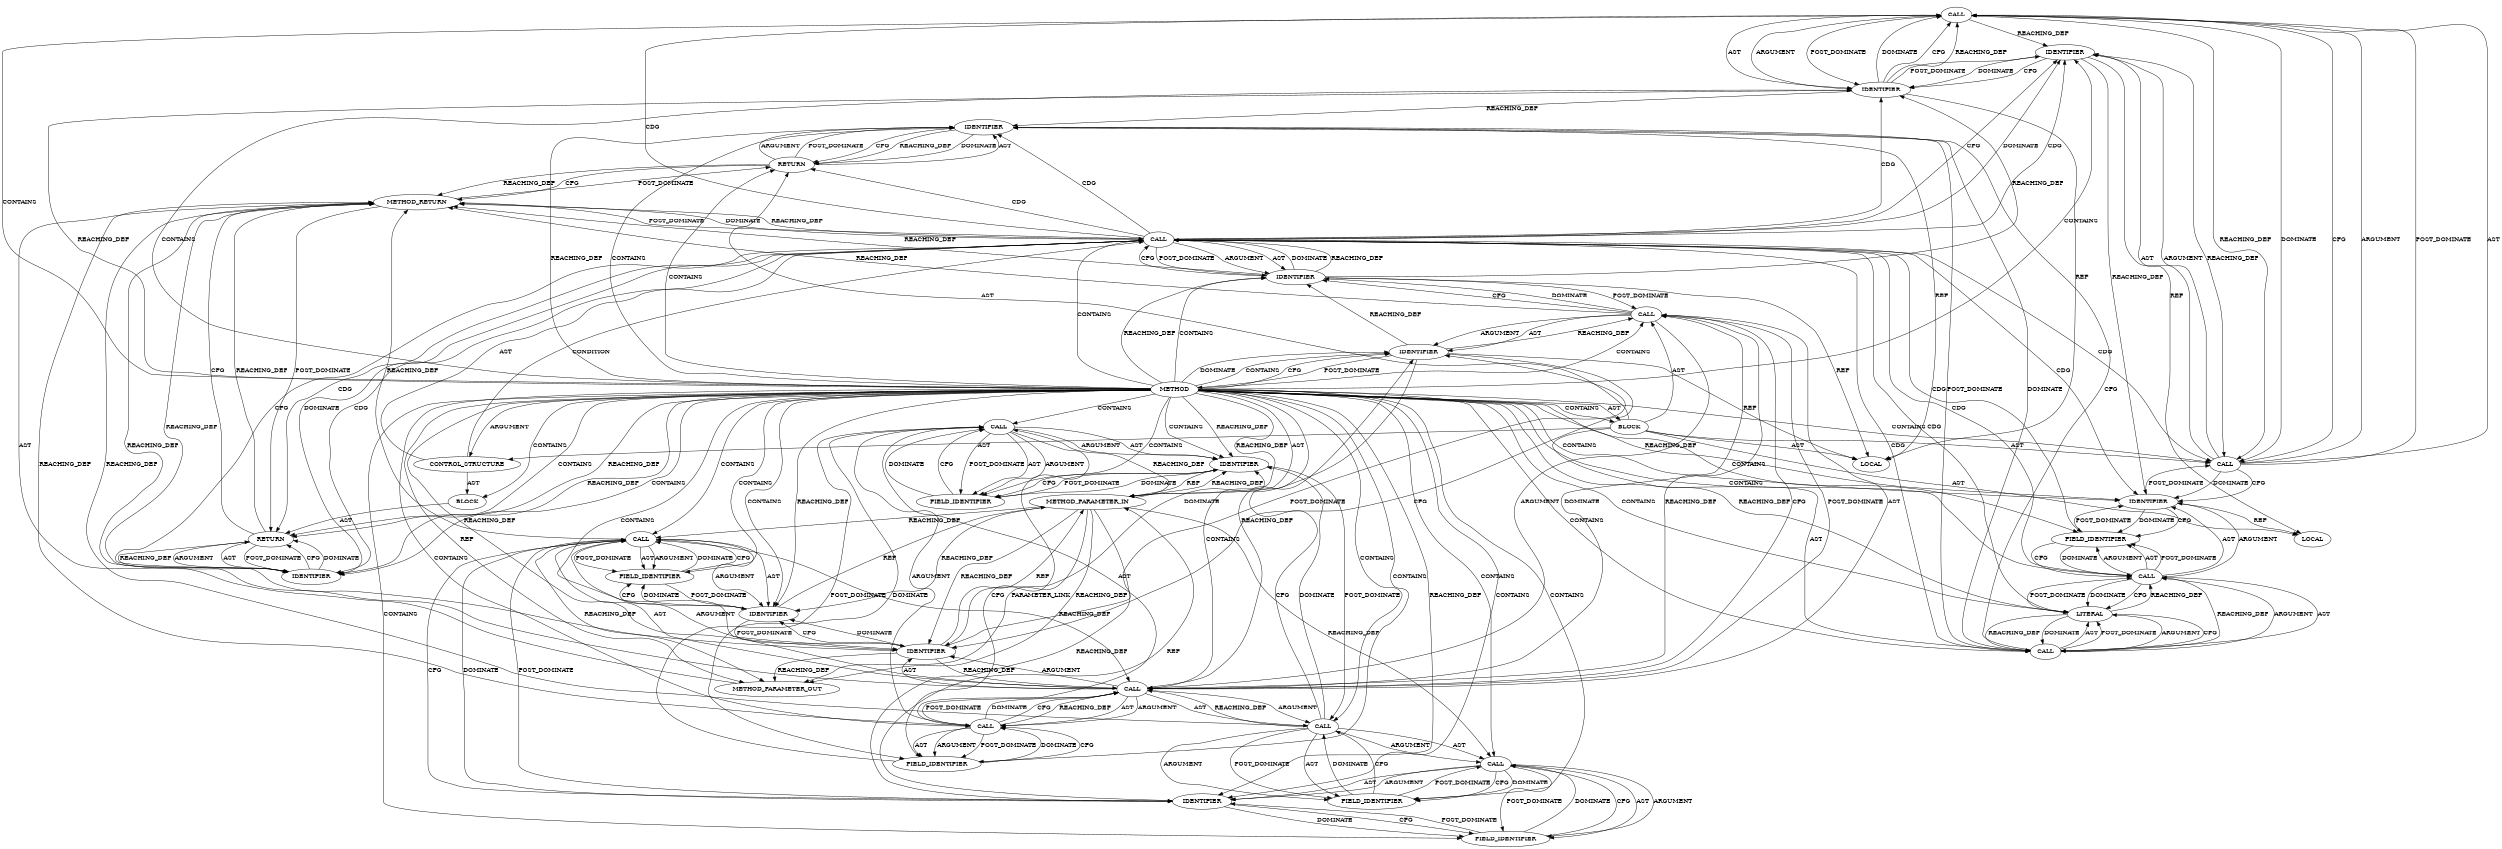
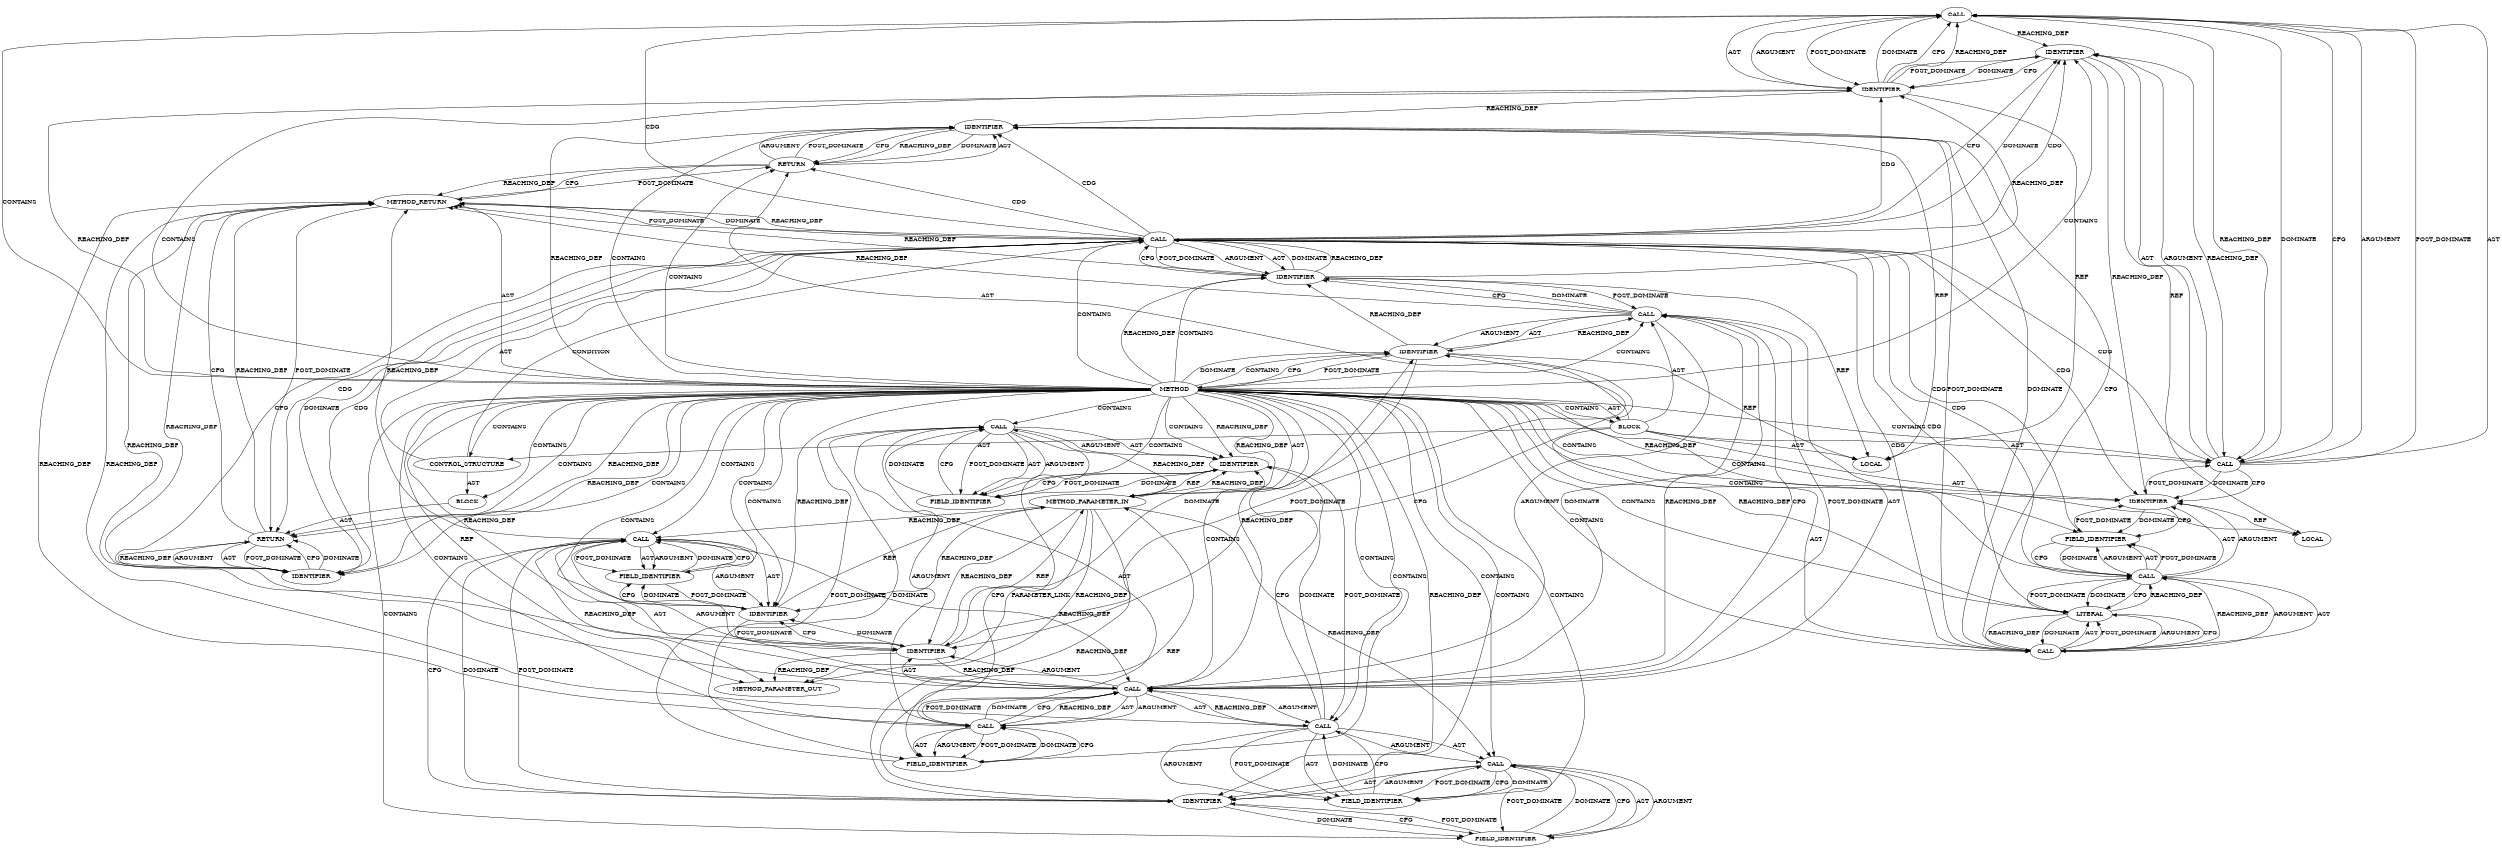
edge "METHOD" -> "CONTROL_STRUCTURE": label "ARGUMENT" -> "CONTAINS"
edge "METHOD_PARAMETER_OUT" -> "METHOD_RETURN": now "METHOD" -> "METHOD_RETURN"
